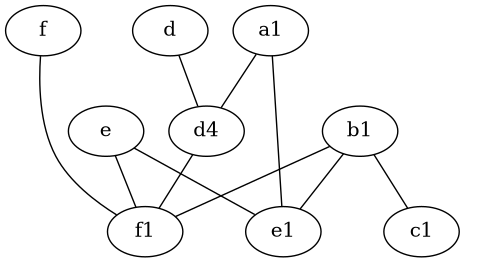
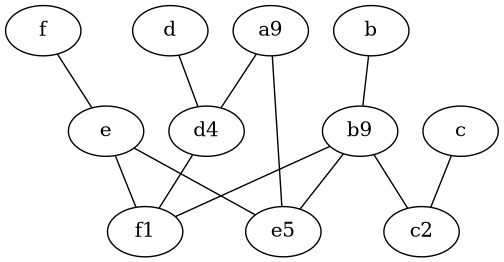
node "a1": label "a1" -> "a9"
node "b": added
node "b1": label "b1" -> "b9"
node "c": added
edge "f" -- "f1": now "f" -- "e"
node "e1": label "e1" -> "e5"
node "c1": label "c1" -> "c2"
